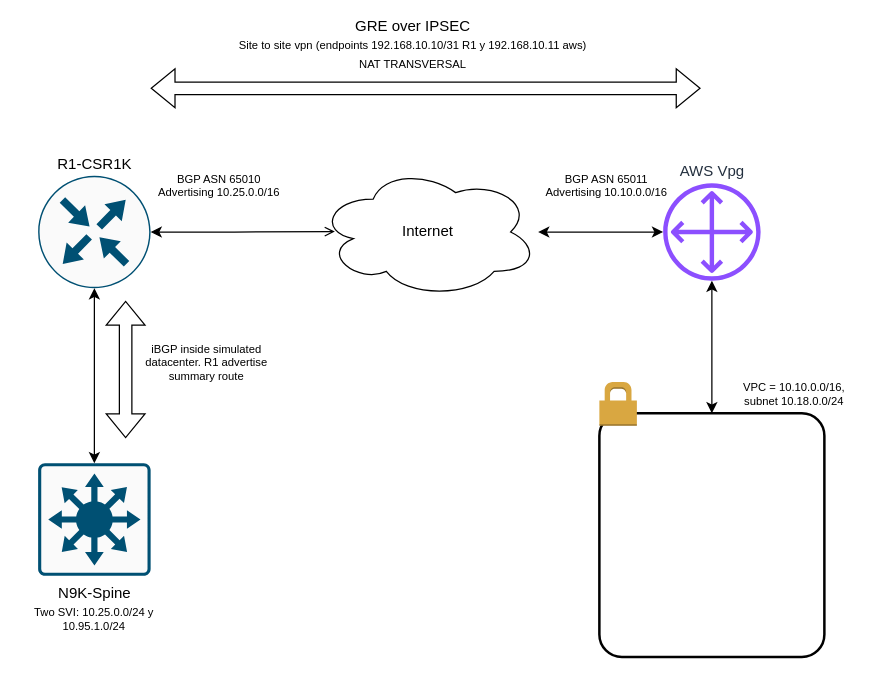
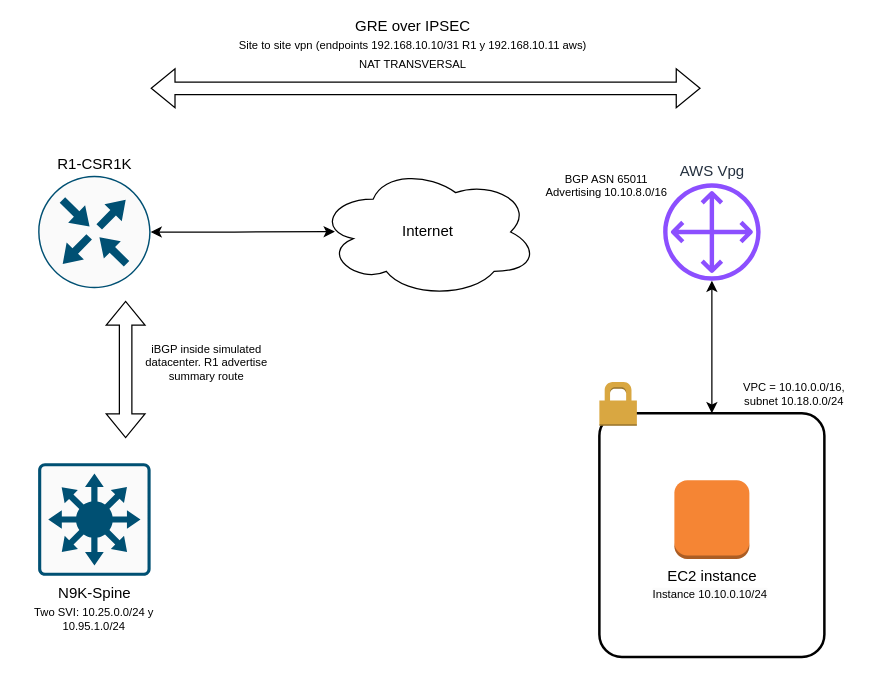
node "BGP ASN 65010 Advertising 10.25.0.0/16": removed
node "BGP ASN 65011 Advertising 10.10.0.0/16": label "BGP ASN 65011 Advertising 10.10.0.0/16" -> "BGP ASN 65011 Advertising 10.10.8.0/16"
edge "R1-CSR1K" -- "Internet": arrowhead open -> classic
edge "Internet" -- "AWS Vpg": removed
edge "R1-CSR1K" -- "N9K-Spine": removed
node "EC2 instance": added
node "Instance 10.10.0.10/24": added
